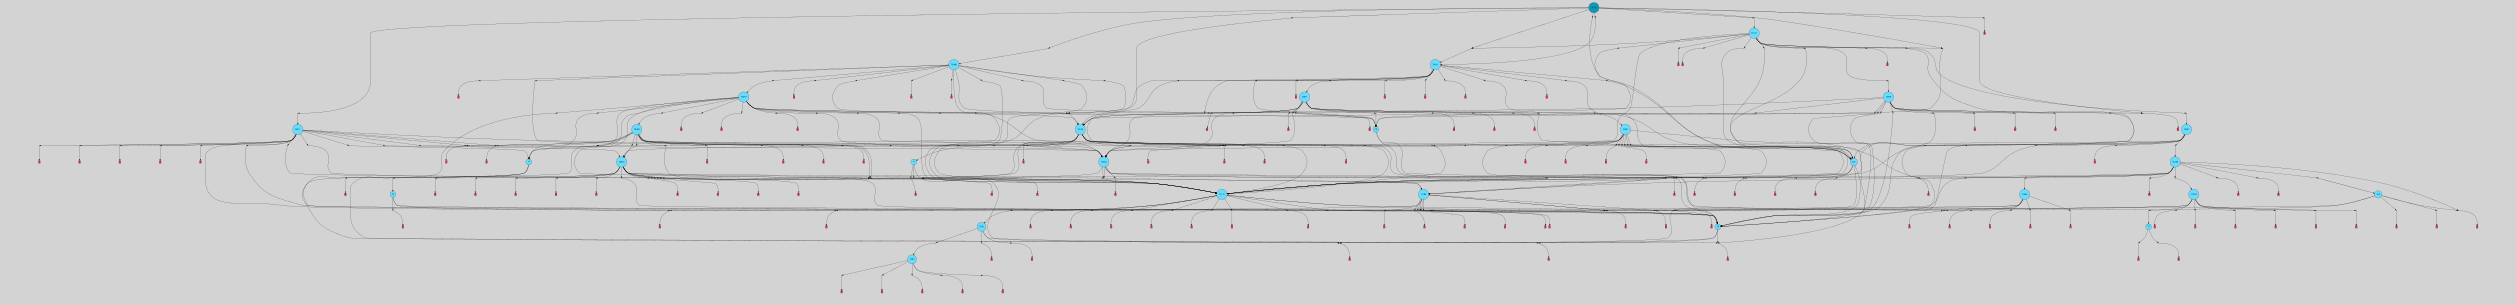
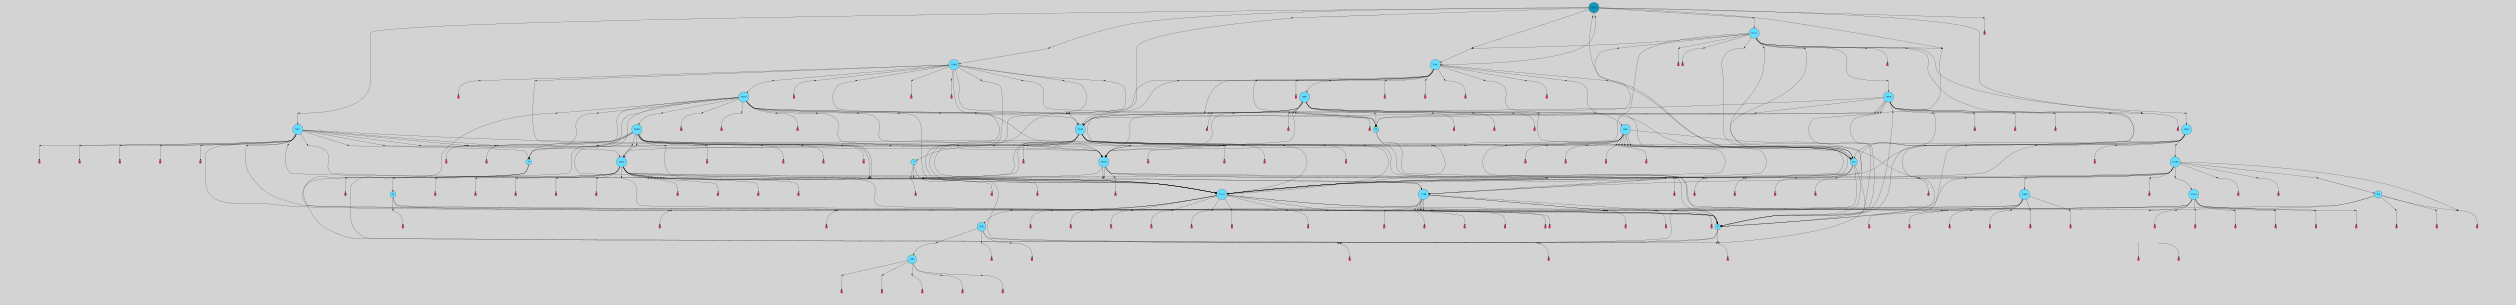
node "1": added
node "T7": removed
